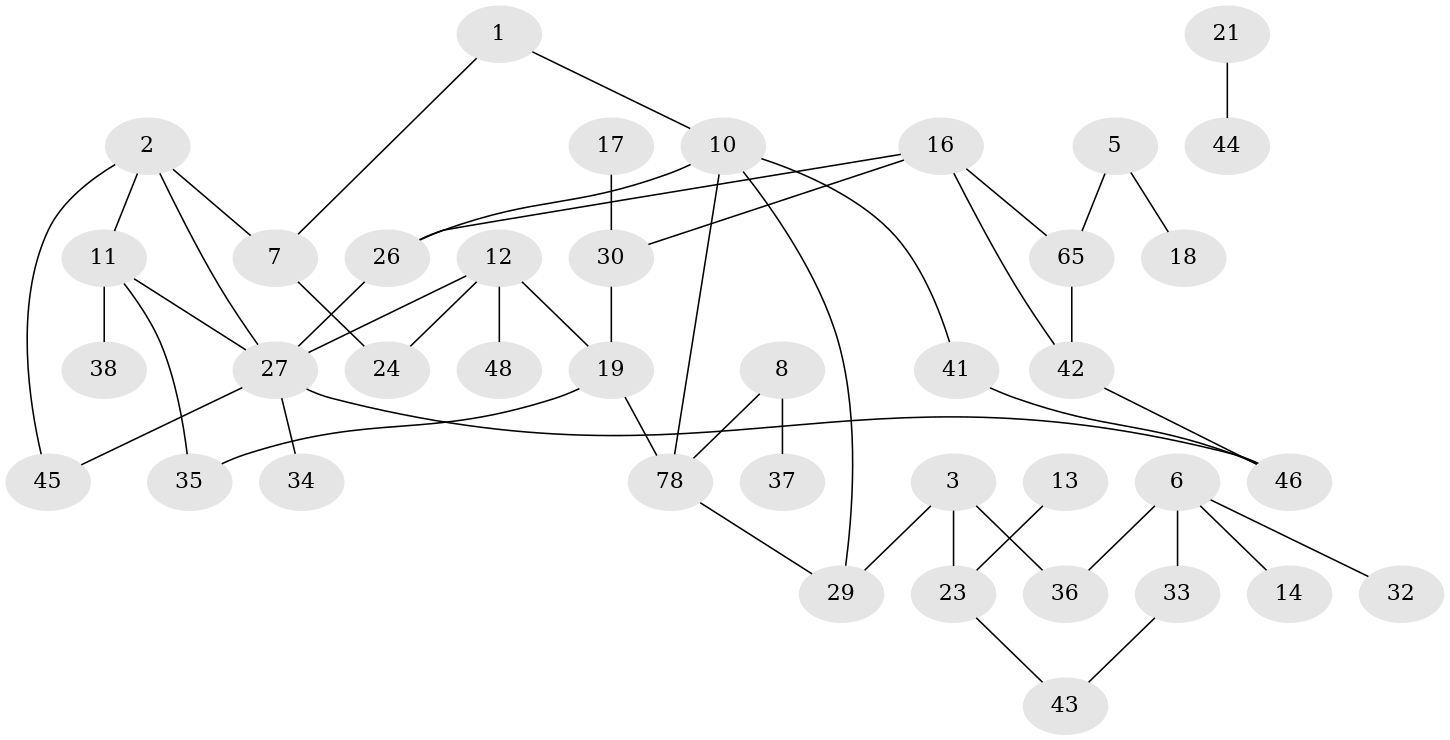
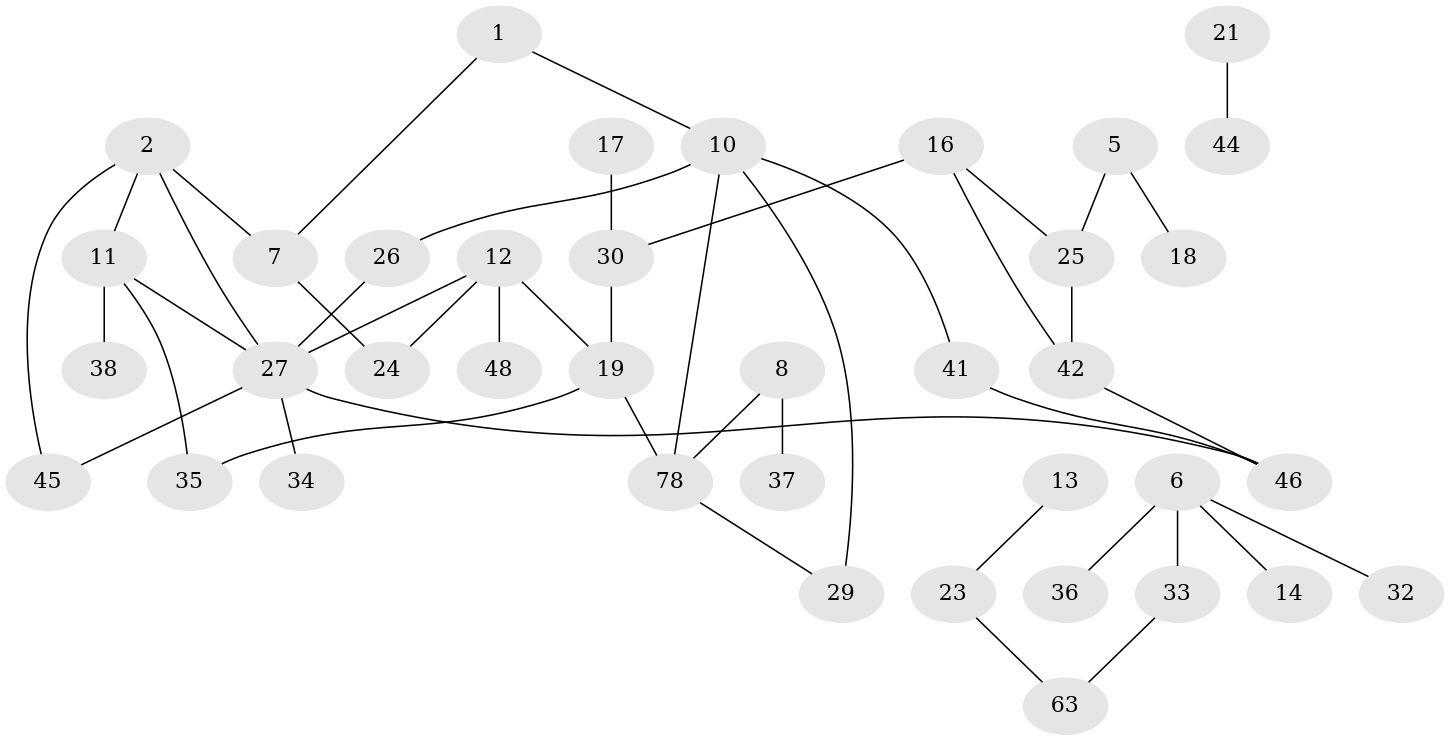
edge "16" -- "26": removed
node "65": label "65" -> "25"
node "3": removed
node "43": label "43" -> "63"
